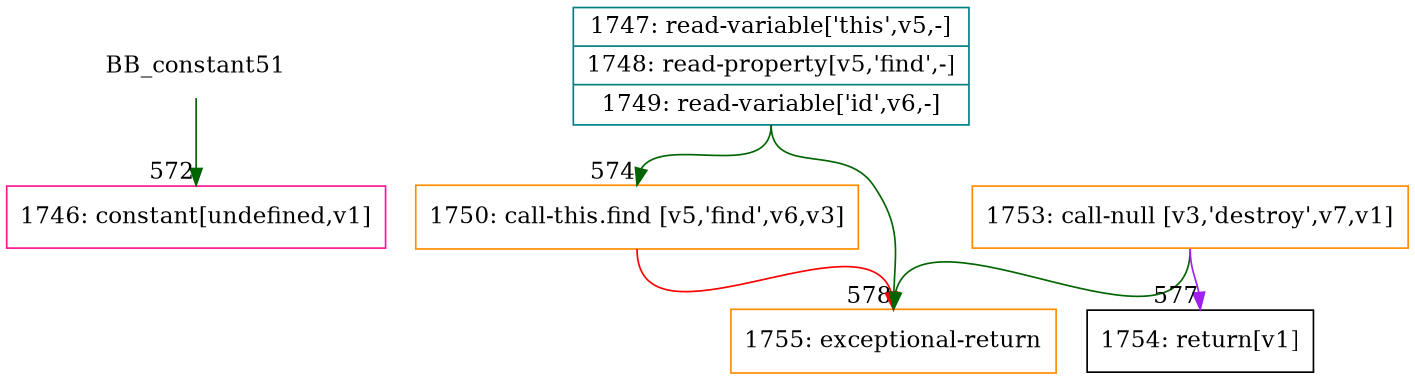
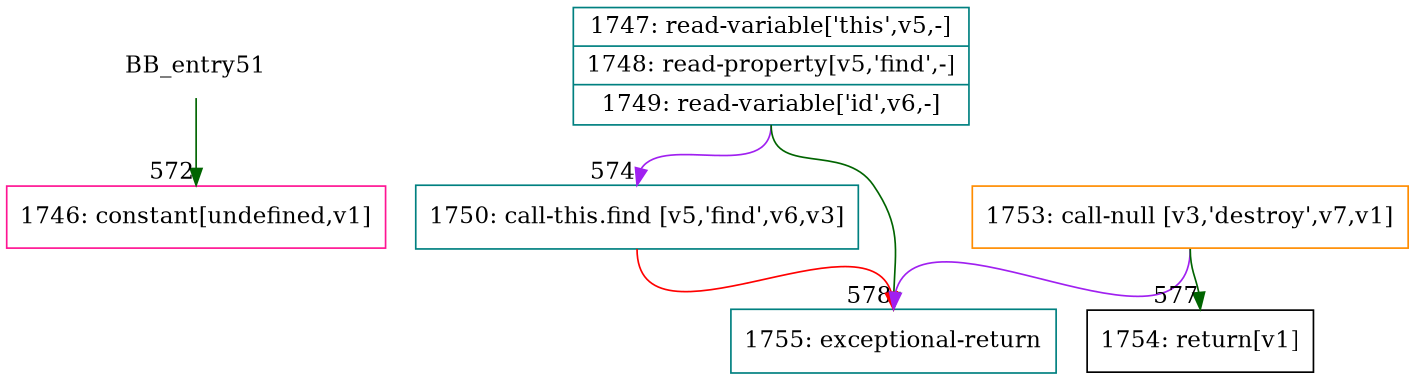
node "BB_constant51": label "BB_constant51" -> "BB_entry51"
edge "1747: read-variable['this',v5,-]" -> "1750: call-this.find [v5,'find',v6,v3]": color darkgreen -> purple
node "1750: call-this.find [v5,'find',v6,v3]": color darkorange -> teal
edge "1753: call-null [v3,'destroy',v7,v1]" -> "1754: return[v1]": color purple -> darkgreen
edge "1753: call-null [v3,'destroy',v7,v1]" -> "1755: exceptional-return": color darkgreen -> purple
node "1755: exceptional-return": color darkorange -> teal
